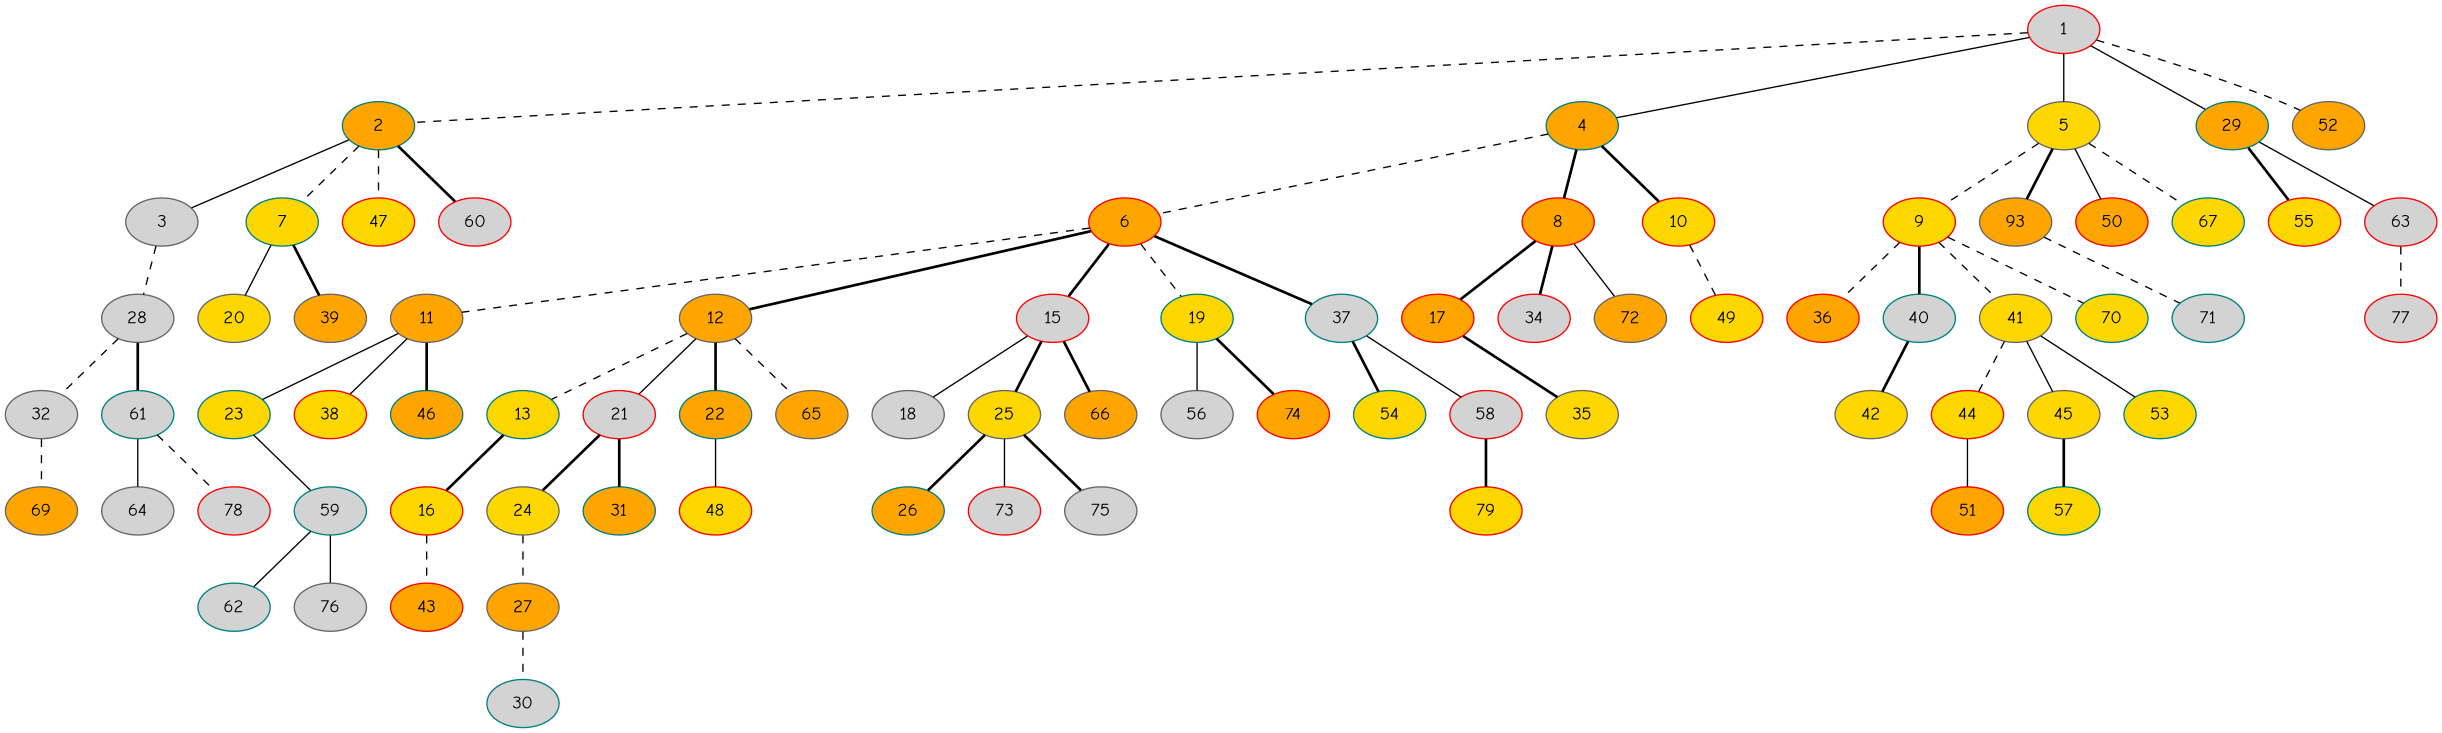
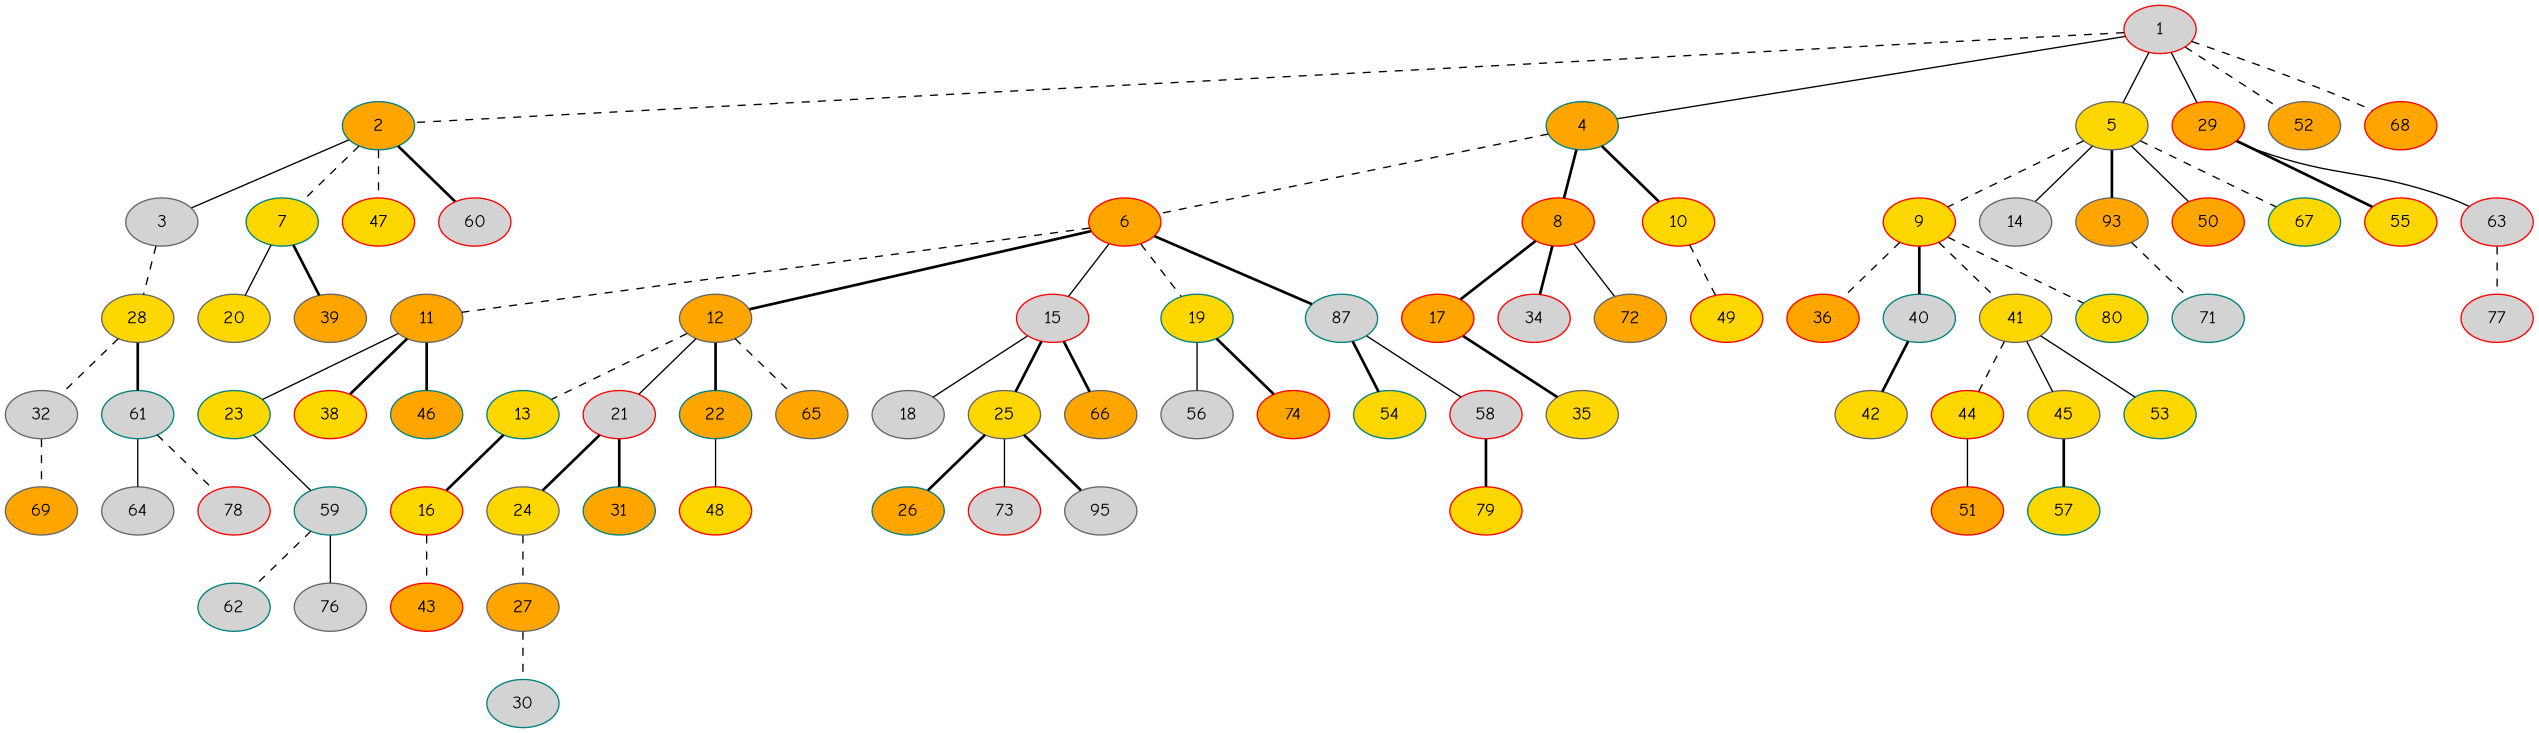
node "29": color teal -> red
node "68": added
node "14": added
edge "6" -- "15": style bold -> solid
node "28": fillcolor lightgrey -> gold
node "37": label "37" -> "87"
node "70": label "70" -> "80"
edge "11" -- "38": style solid -> bold
node "75": label "75" -> "95"
edge "59" -- "62": style solid -> dashed
